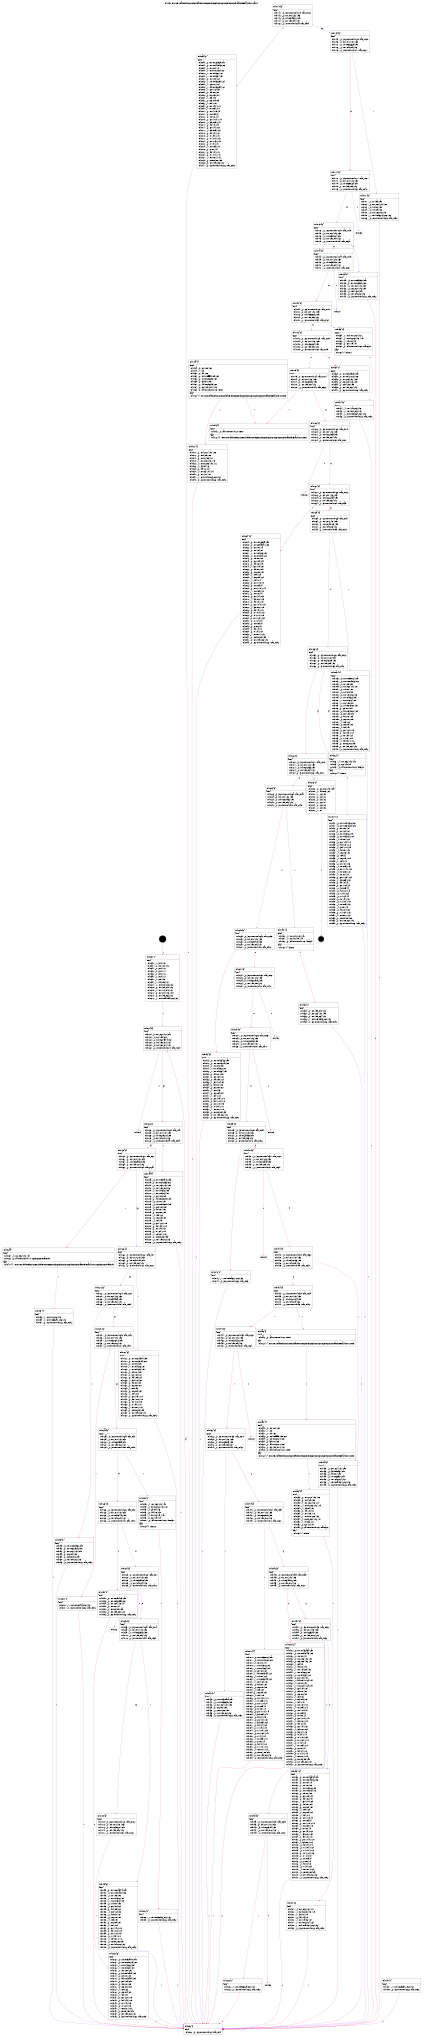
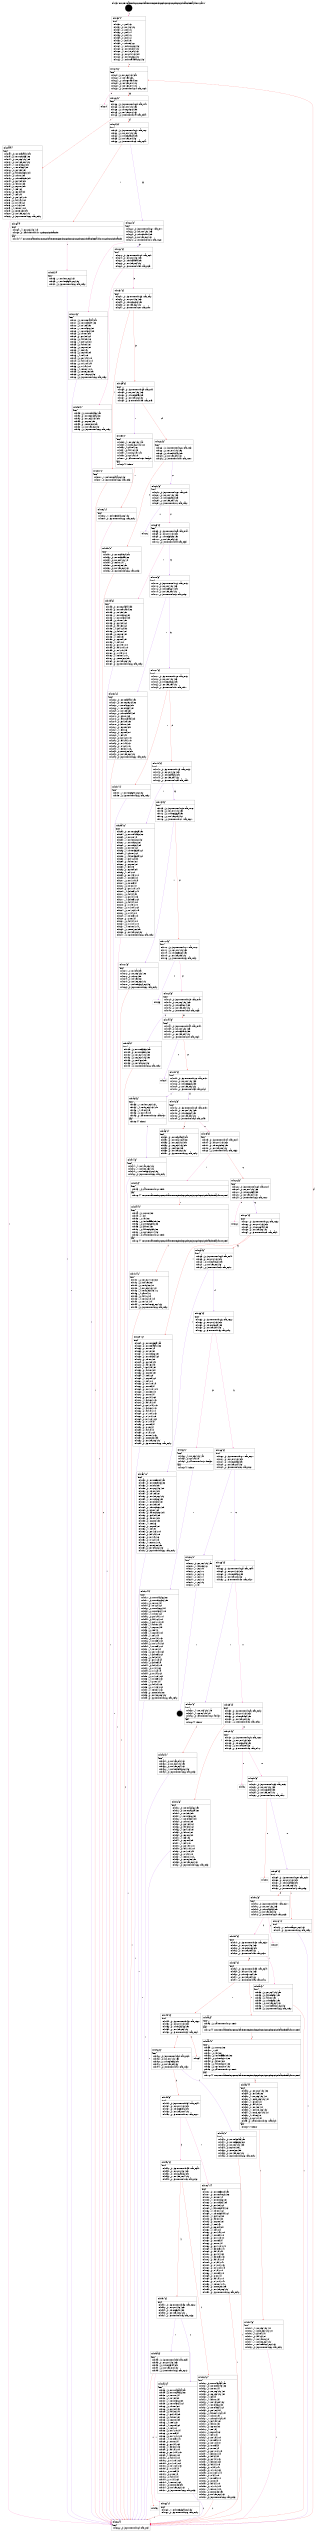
edge "0x401b4a [40]" -> "0x401b45 [5]": reversed
node "0x401727 [25]": added
